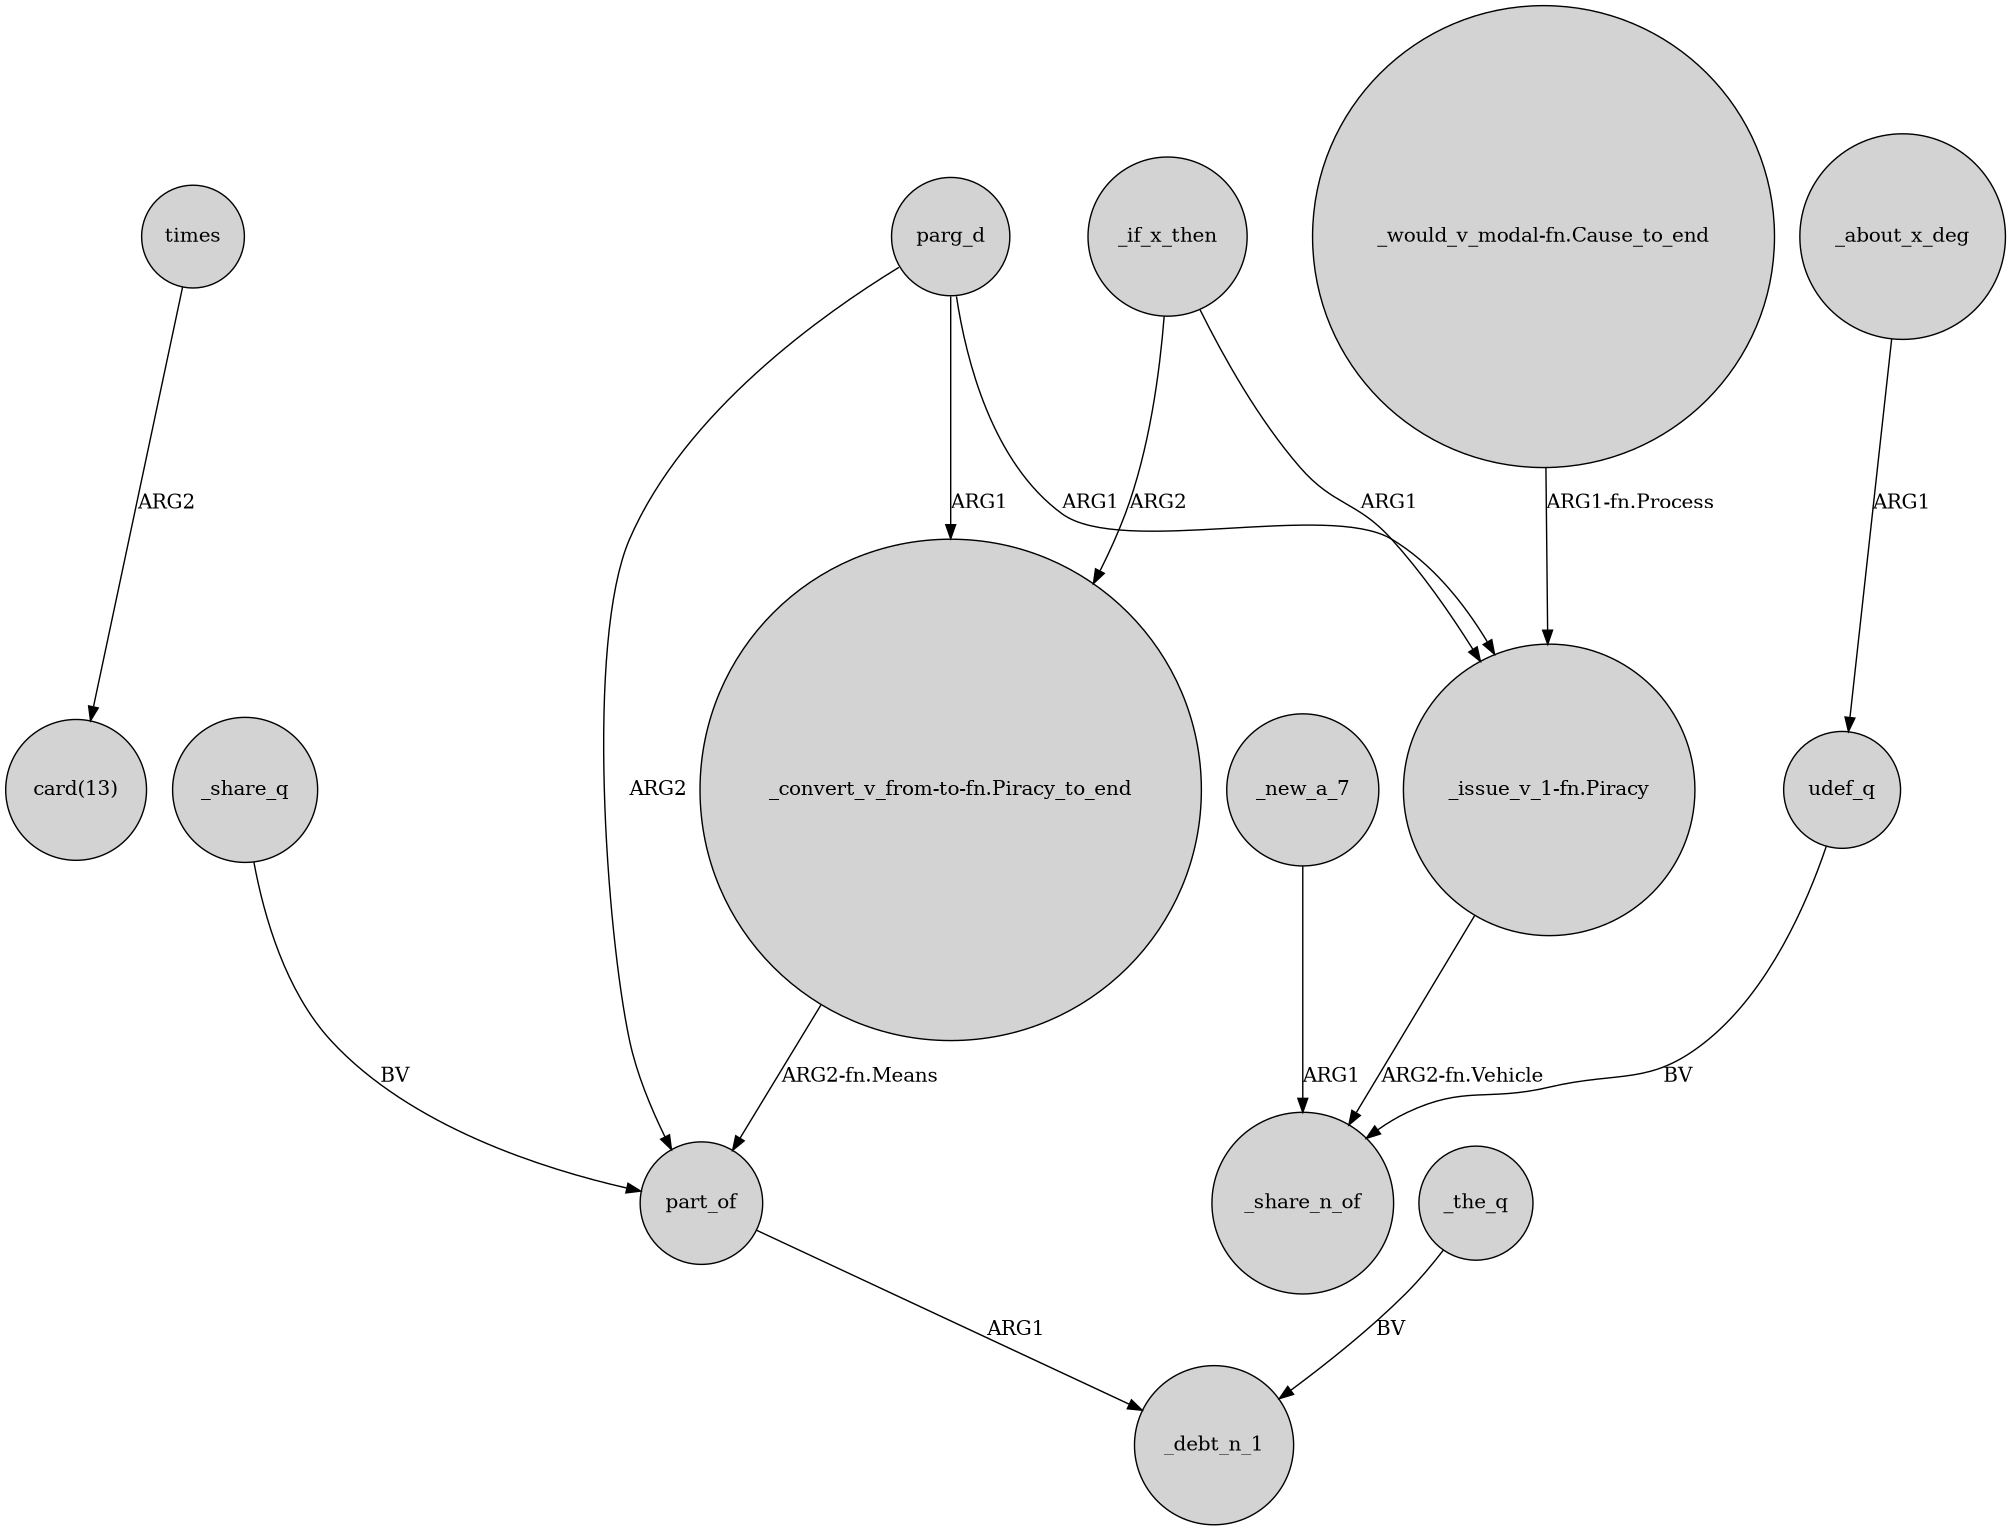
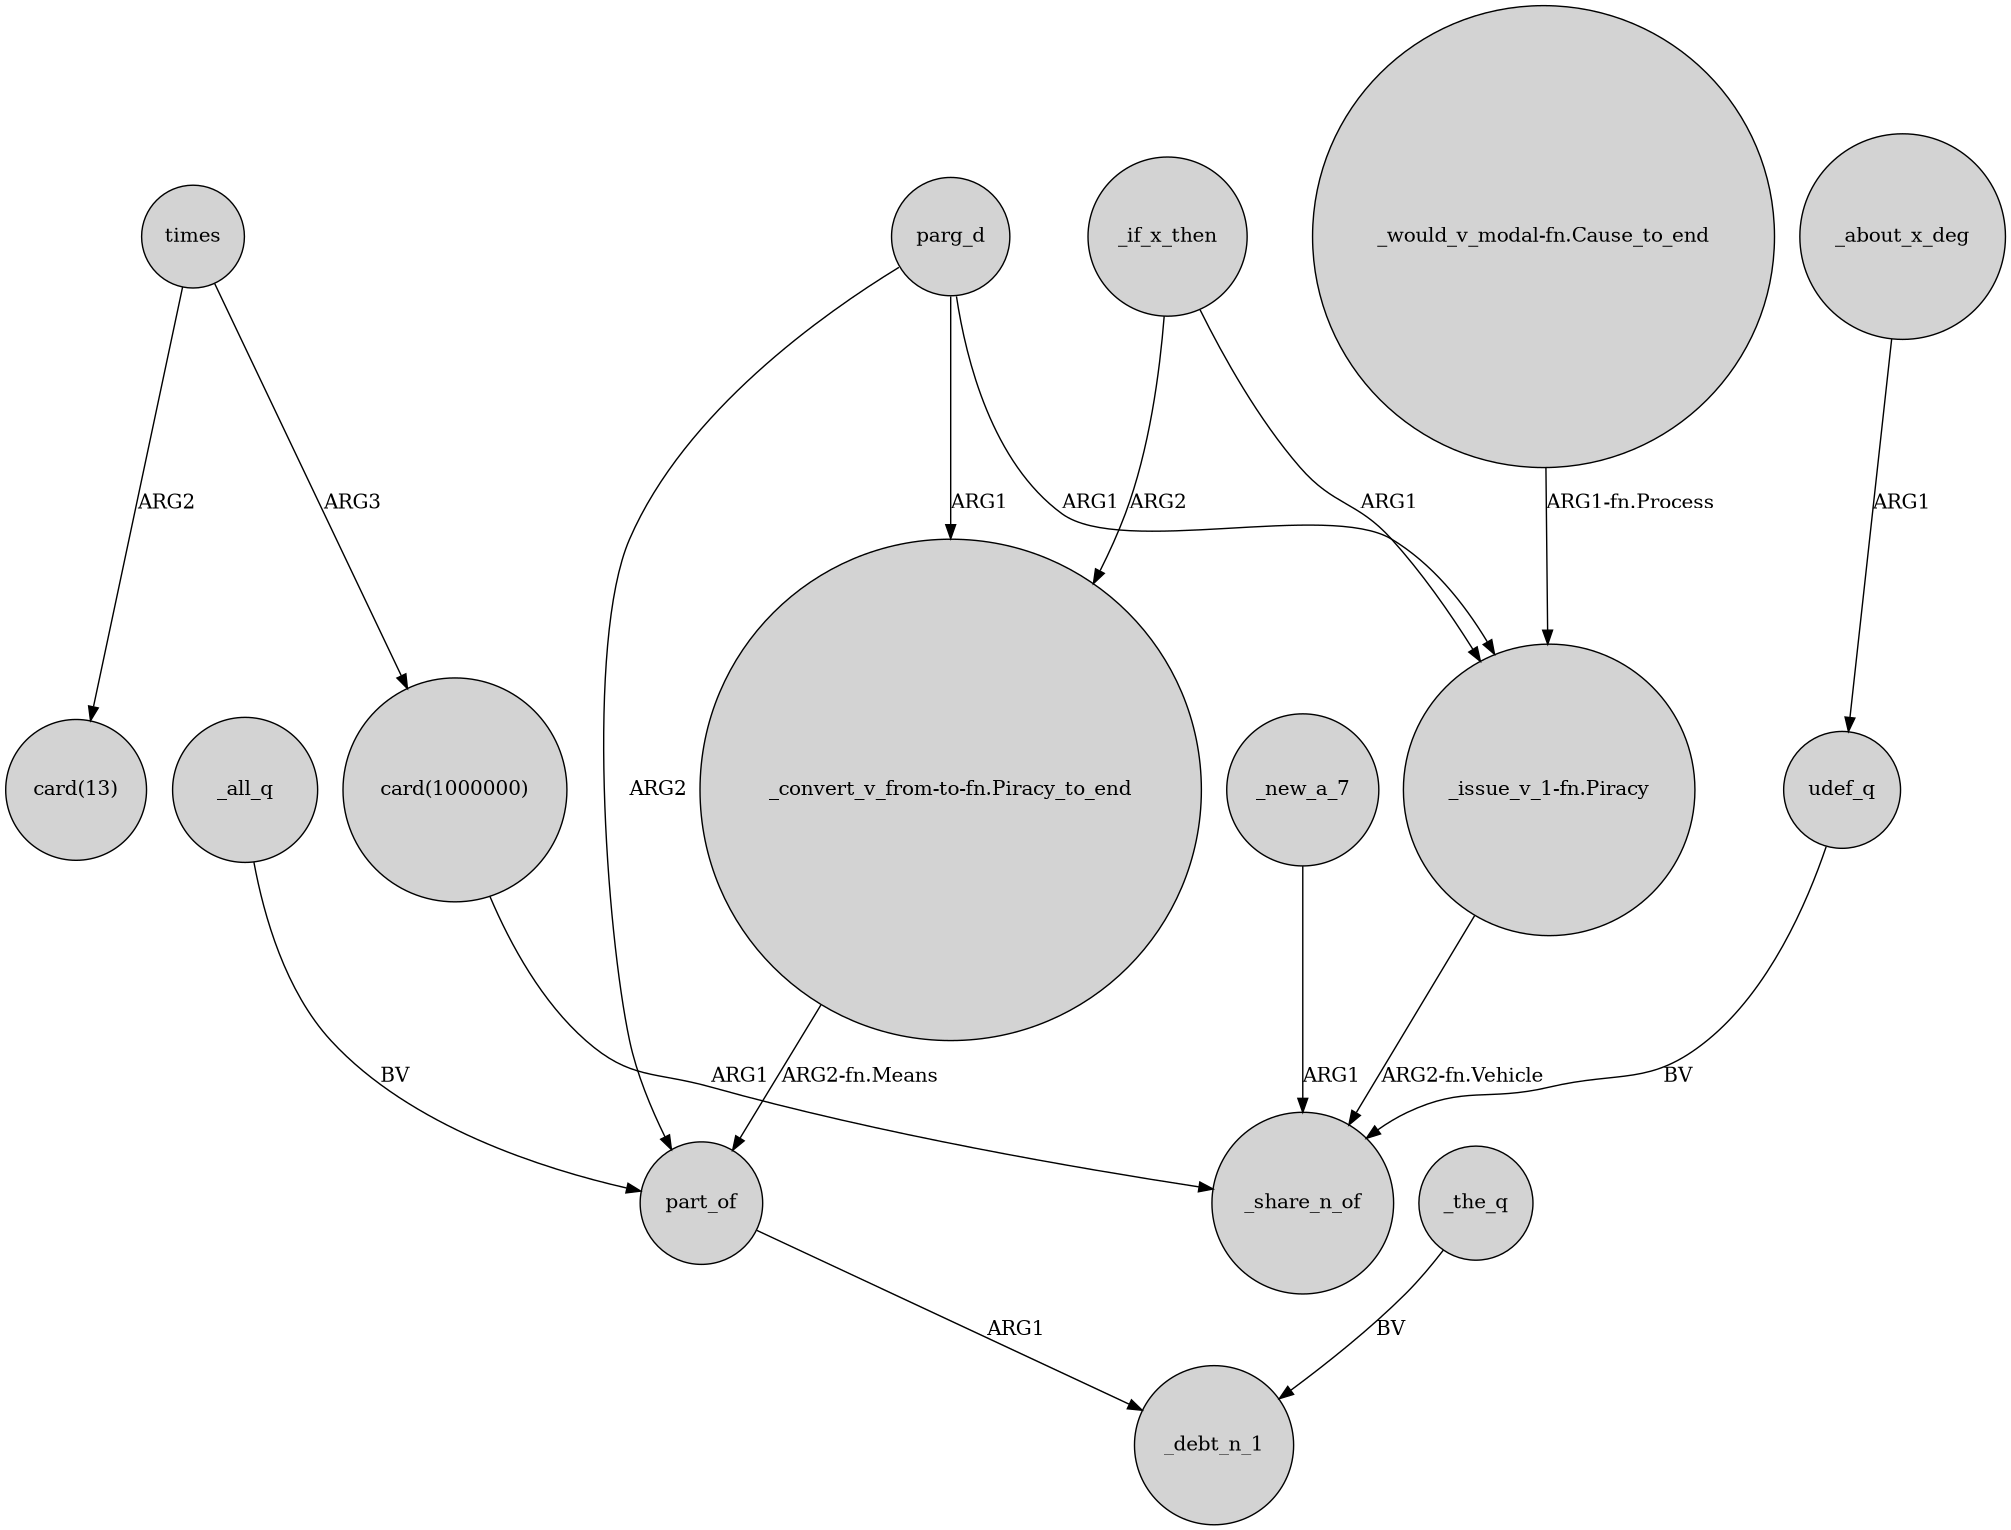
node "_share_q": label "_share_q" -> "_all_q"
node "card(1000000)": added
